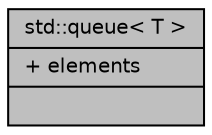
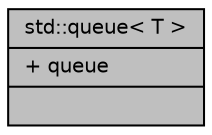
node "std::queue< T >": text "+ elements" -> "+ queue"
